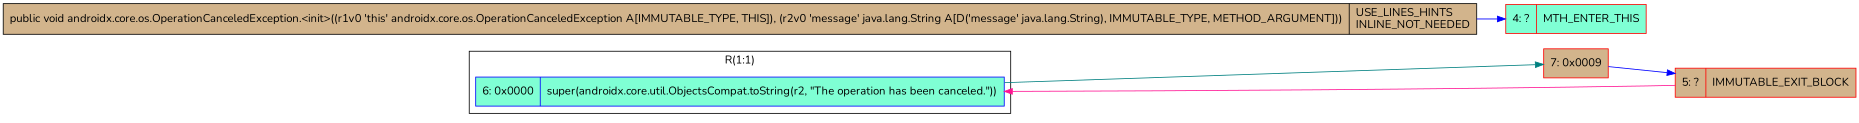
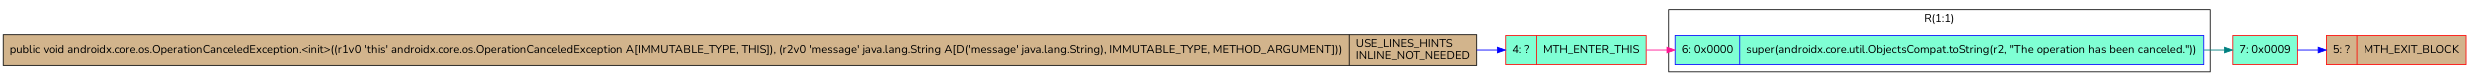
node "7: 0x0009": fillcolor tan -> aquamarine
node "5: ?": text "IMMUTABLE_EXIT_BLOCK" -> "MTH_EXIT_BLOCK"
edge "5: ?" -> "6: 0x0000": now "4: ?" -> "6: 0x0000"
